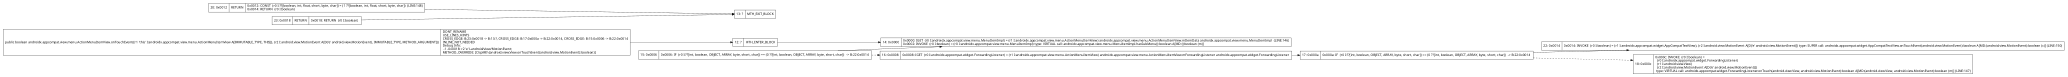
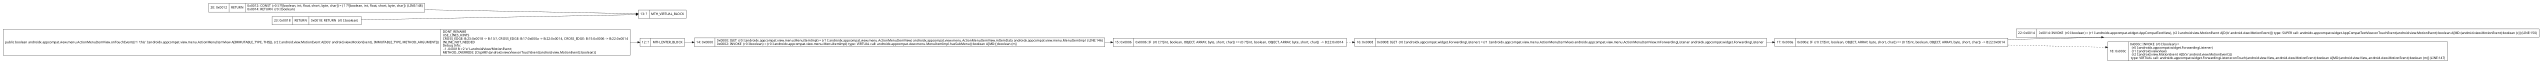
node "13: ?": text "MTH_EXIT_BLOCK" -> "MTH_VIRTUAL_BLOCK"
edge "15: 0x0006" -> "14: 0x0000": reversed
